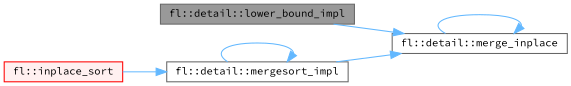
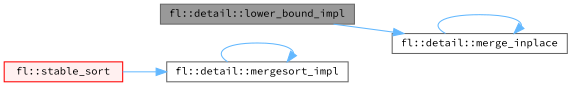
edge "fl::detail::mergesort_impl" -> "fl::detail::merge_inplace": removed
node "fl::inplace_sort": label "fl::inplace_sort" -> "fl::stable_sort"
